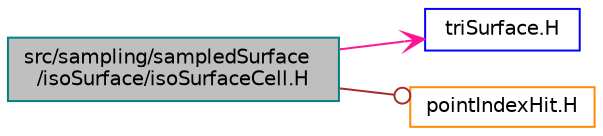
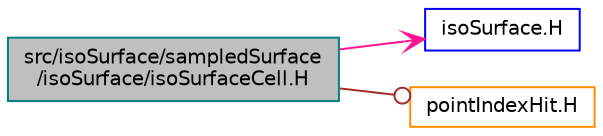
node "triSurface.H": label "triSurface.H" -> "isoSurface.H"
node "src/sampling/sampledSurface /isoSurface/isoSurfaceCell.H": label "src/sampling/sampledSurface /isoSurface/isoSurfaceCell.H" -> "src/isoSurface/sampledSurface /isoSurface/isoSurfaceCell.H"
